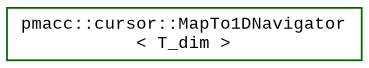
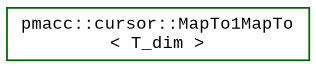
node "pmacc::cursor::MapTo1DNavigator < T_dim >": label "pmacc::cursor::MapTo1DNavigator < T_dim >" -> "pmacc::cursor::MapTo1MapTo < T_dim >"
